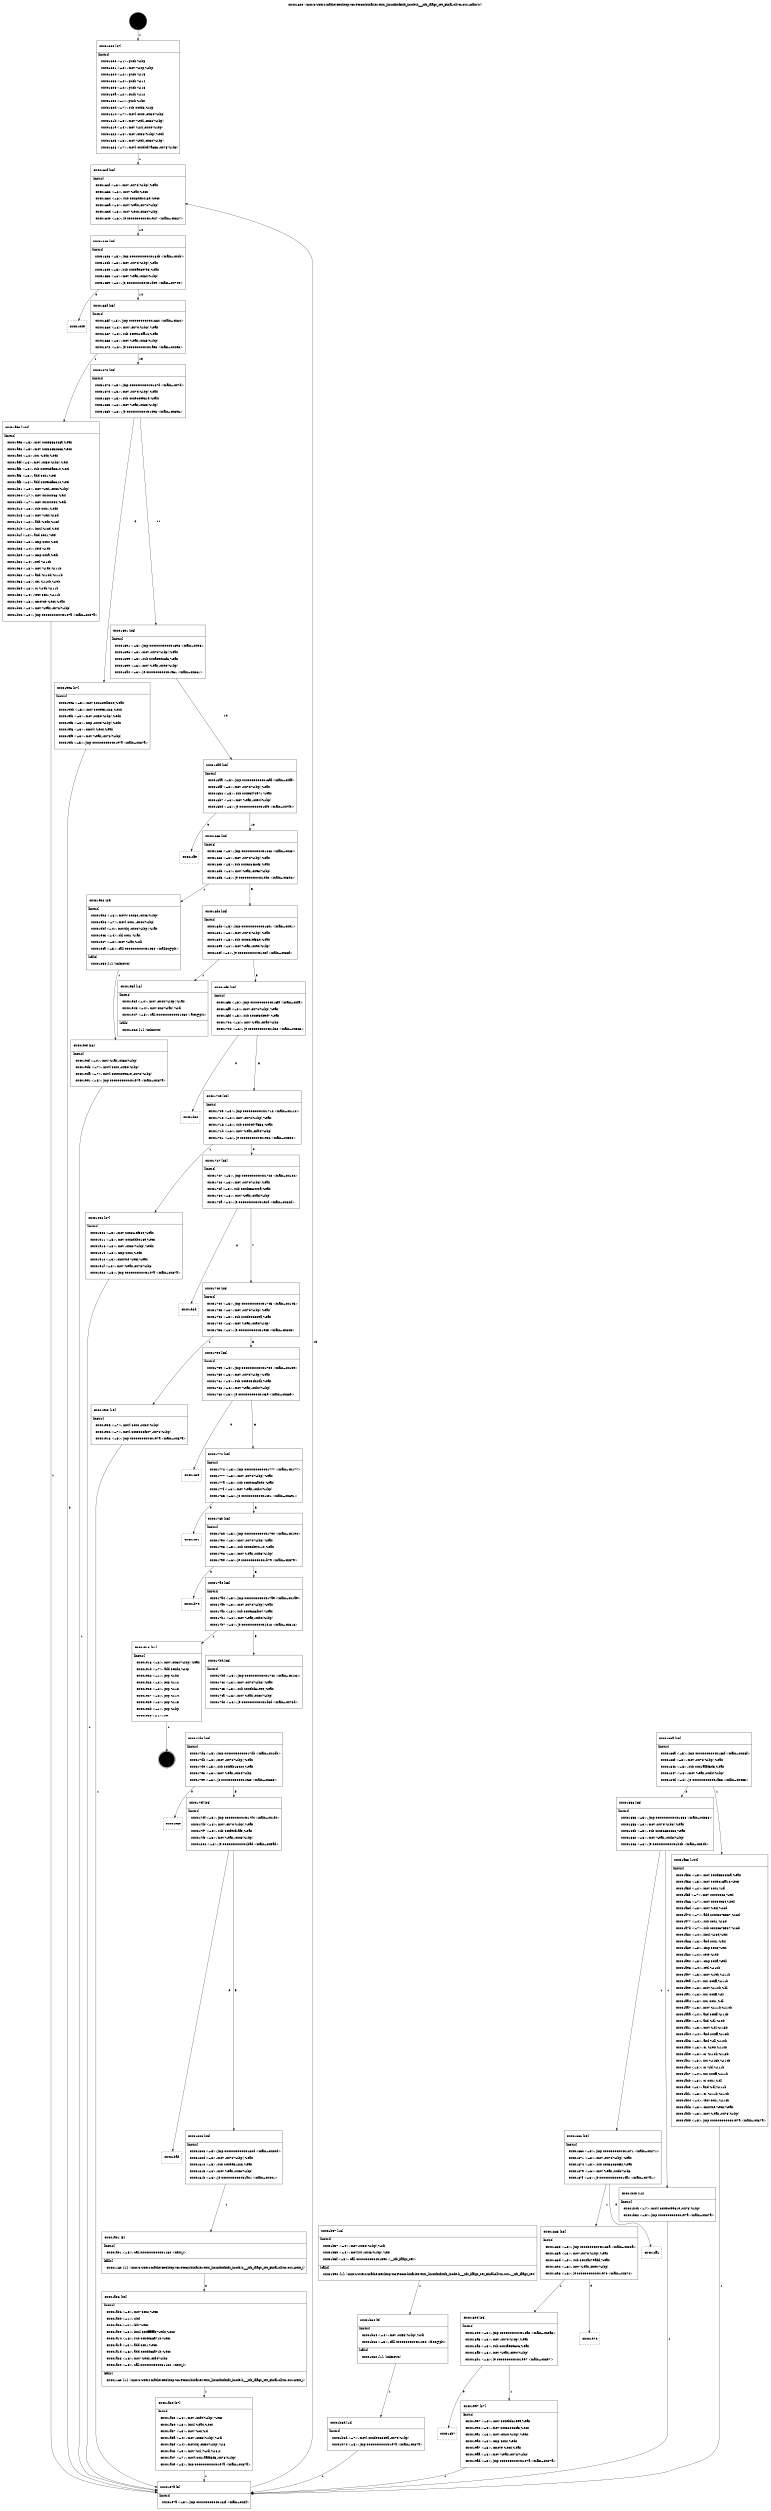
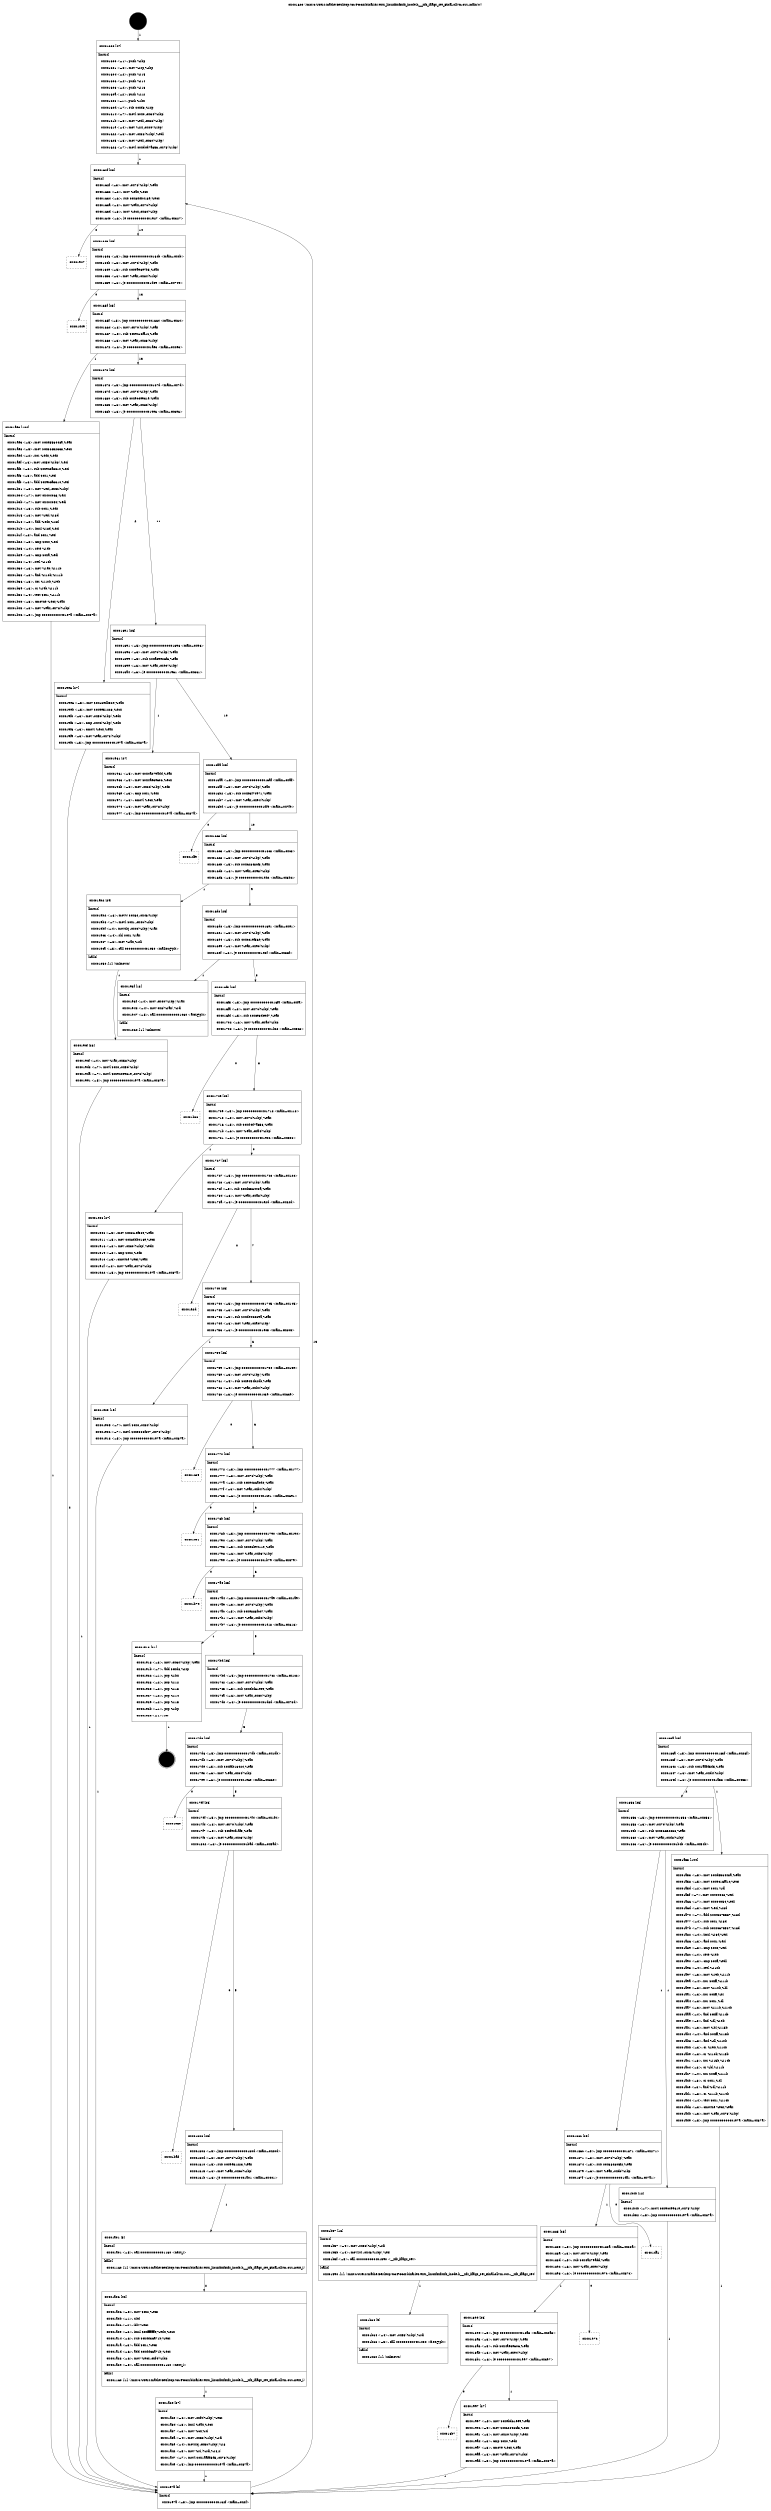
node "0x401927": added
edge "0x401646 [25]" -> "0x40165f [25]": label " 14" -> " 13"
node "0x401961 [27]": added
edge "0x4017bd [25]" -> "0x4017d6 [25]": added, label "5"
node "0x401b6d [12]": removed
